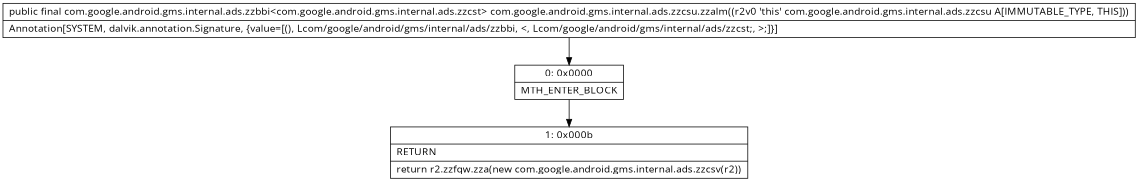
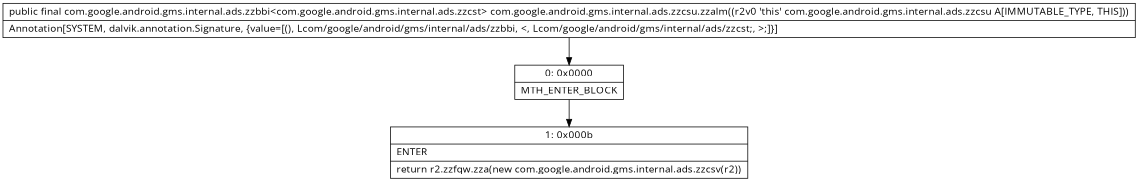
node "1: 0x000b": text "RETURN" -> "ENTER"
